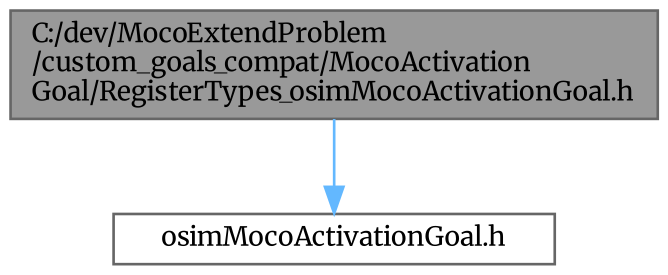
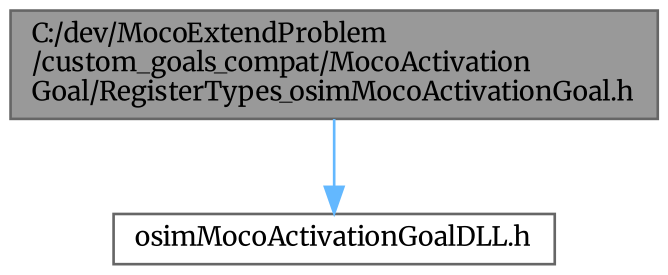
node "osimMocoActivationGoal.h": label "osimMocoActivationGoal.h" -> "osimMocoActivationGoalDLL.h"
